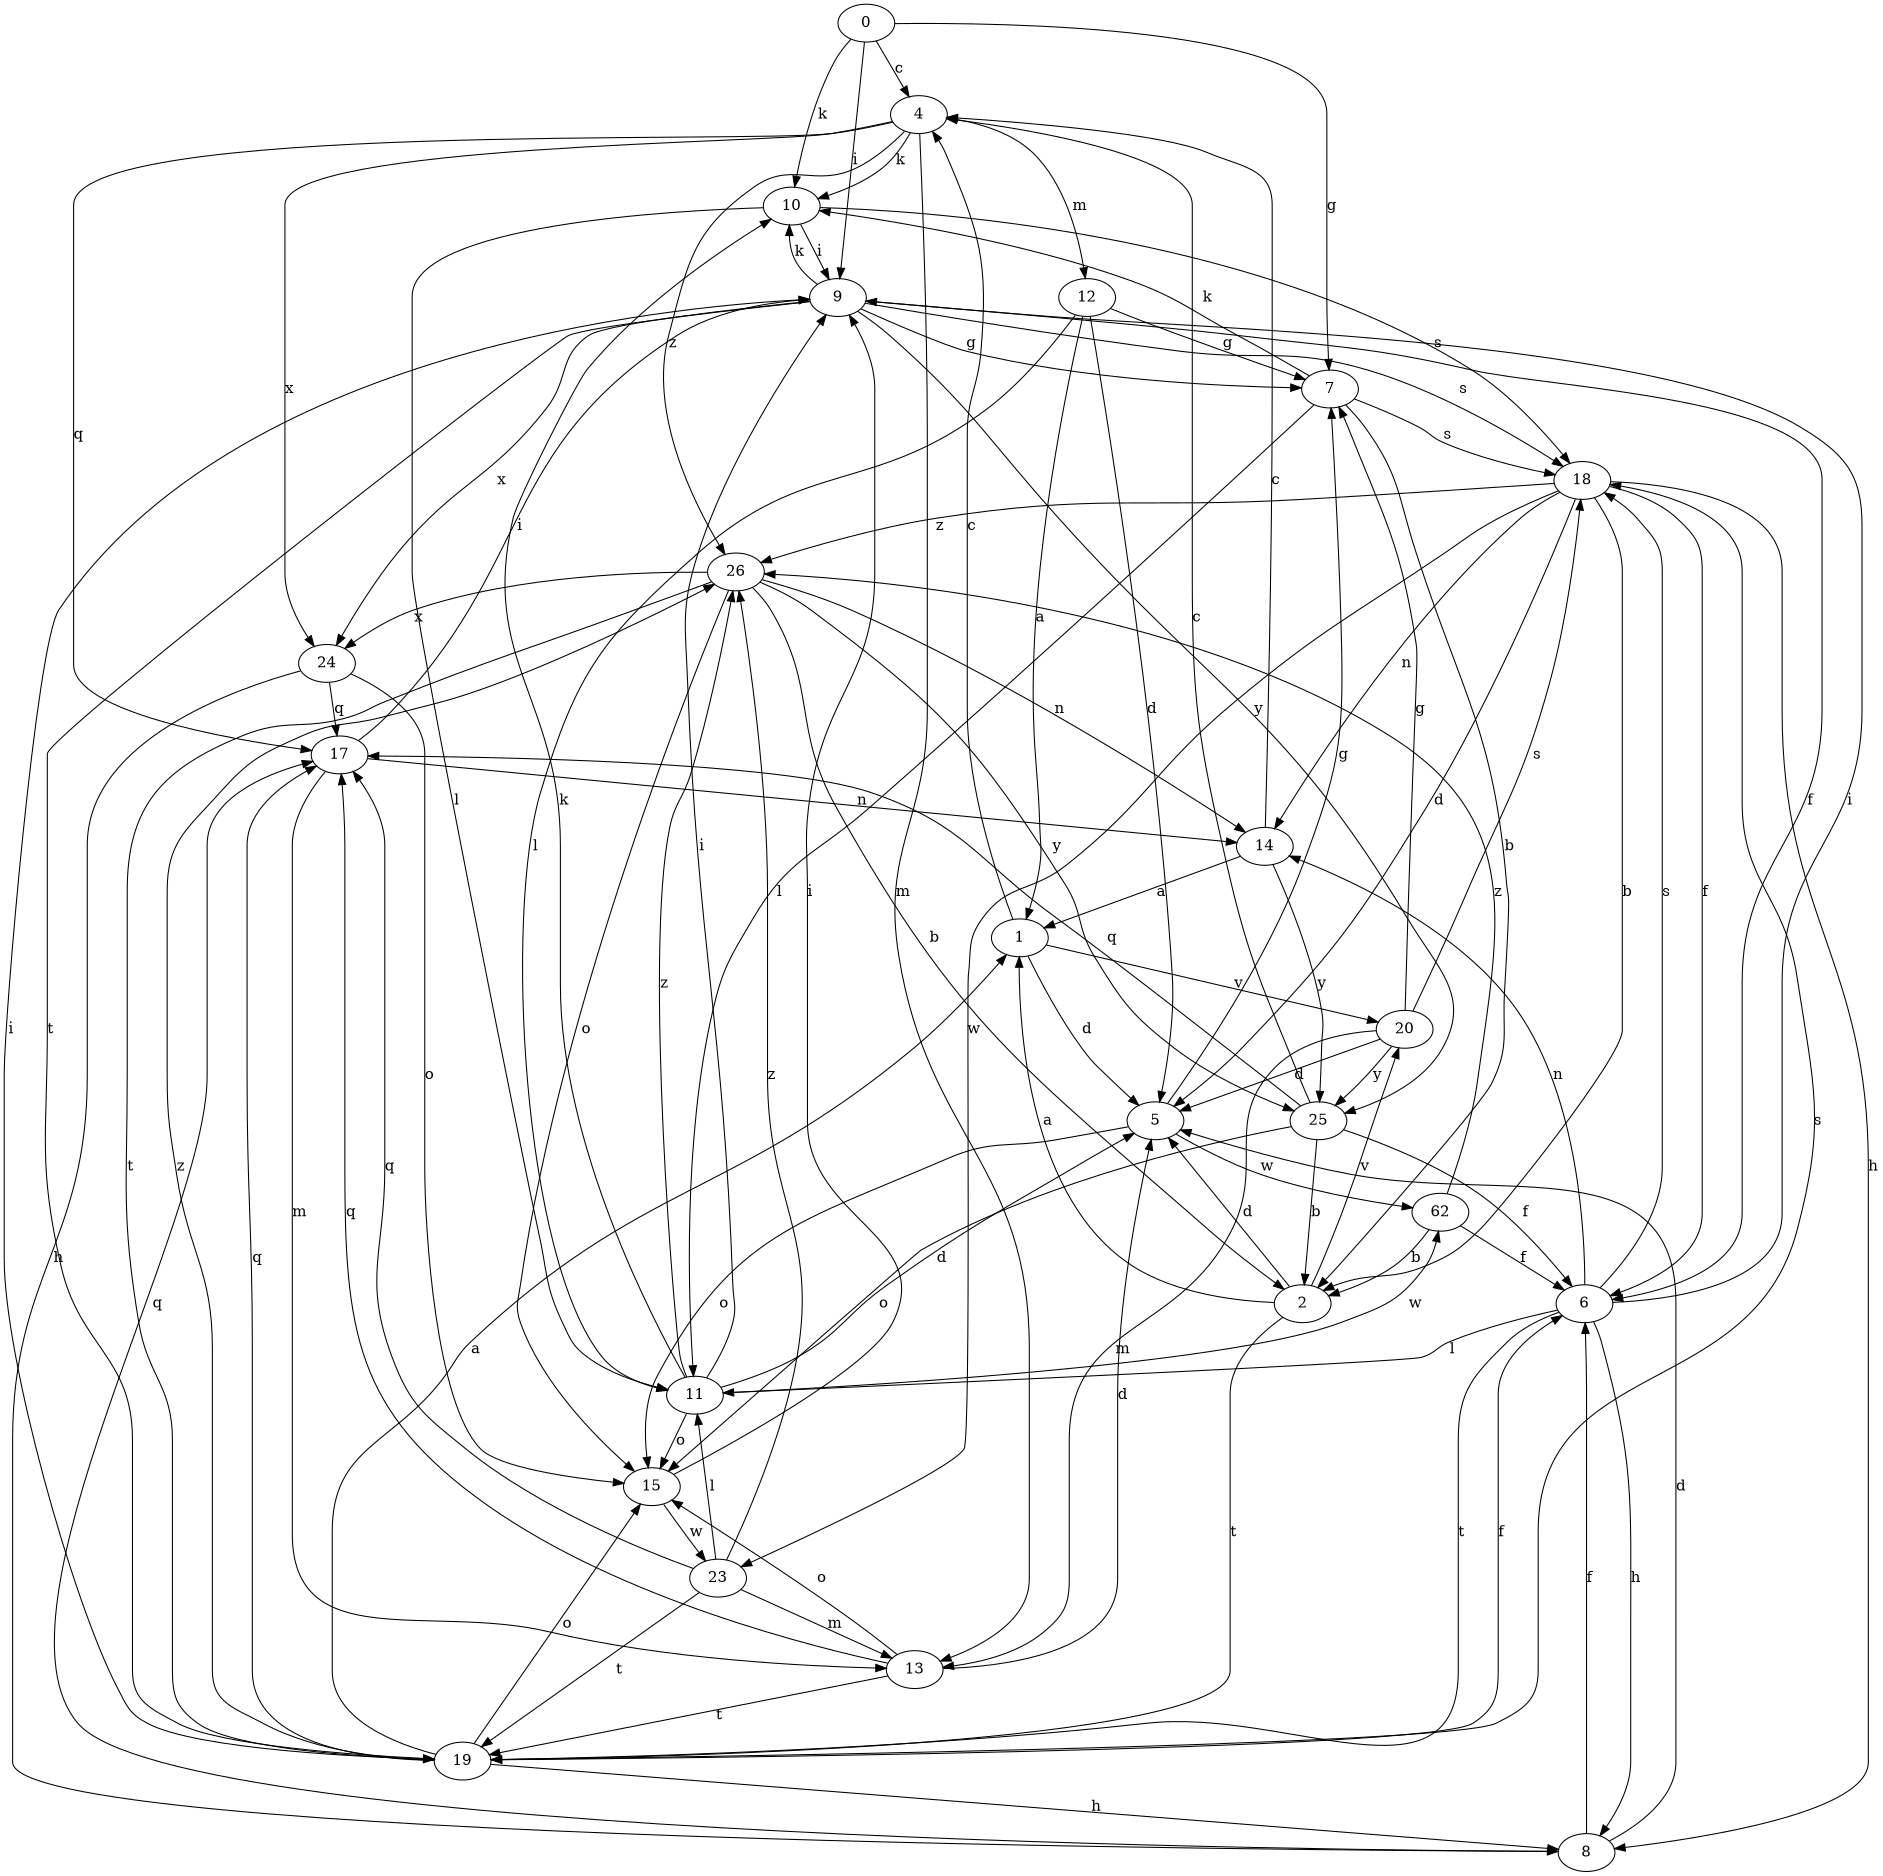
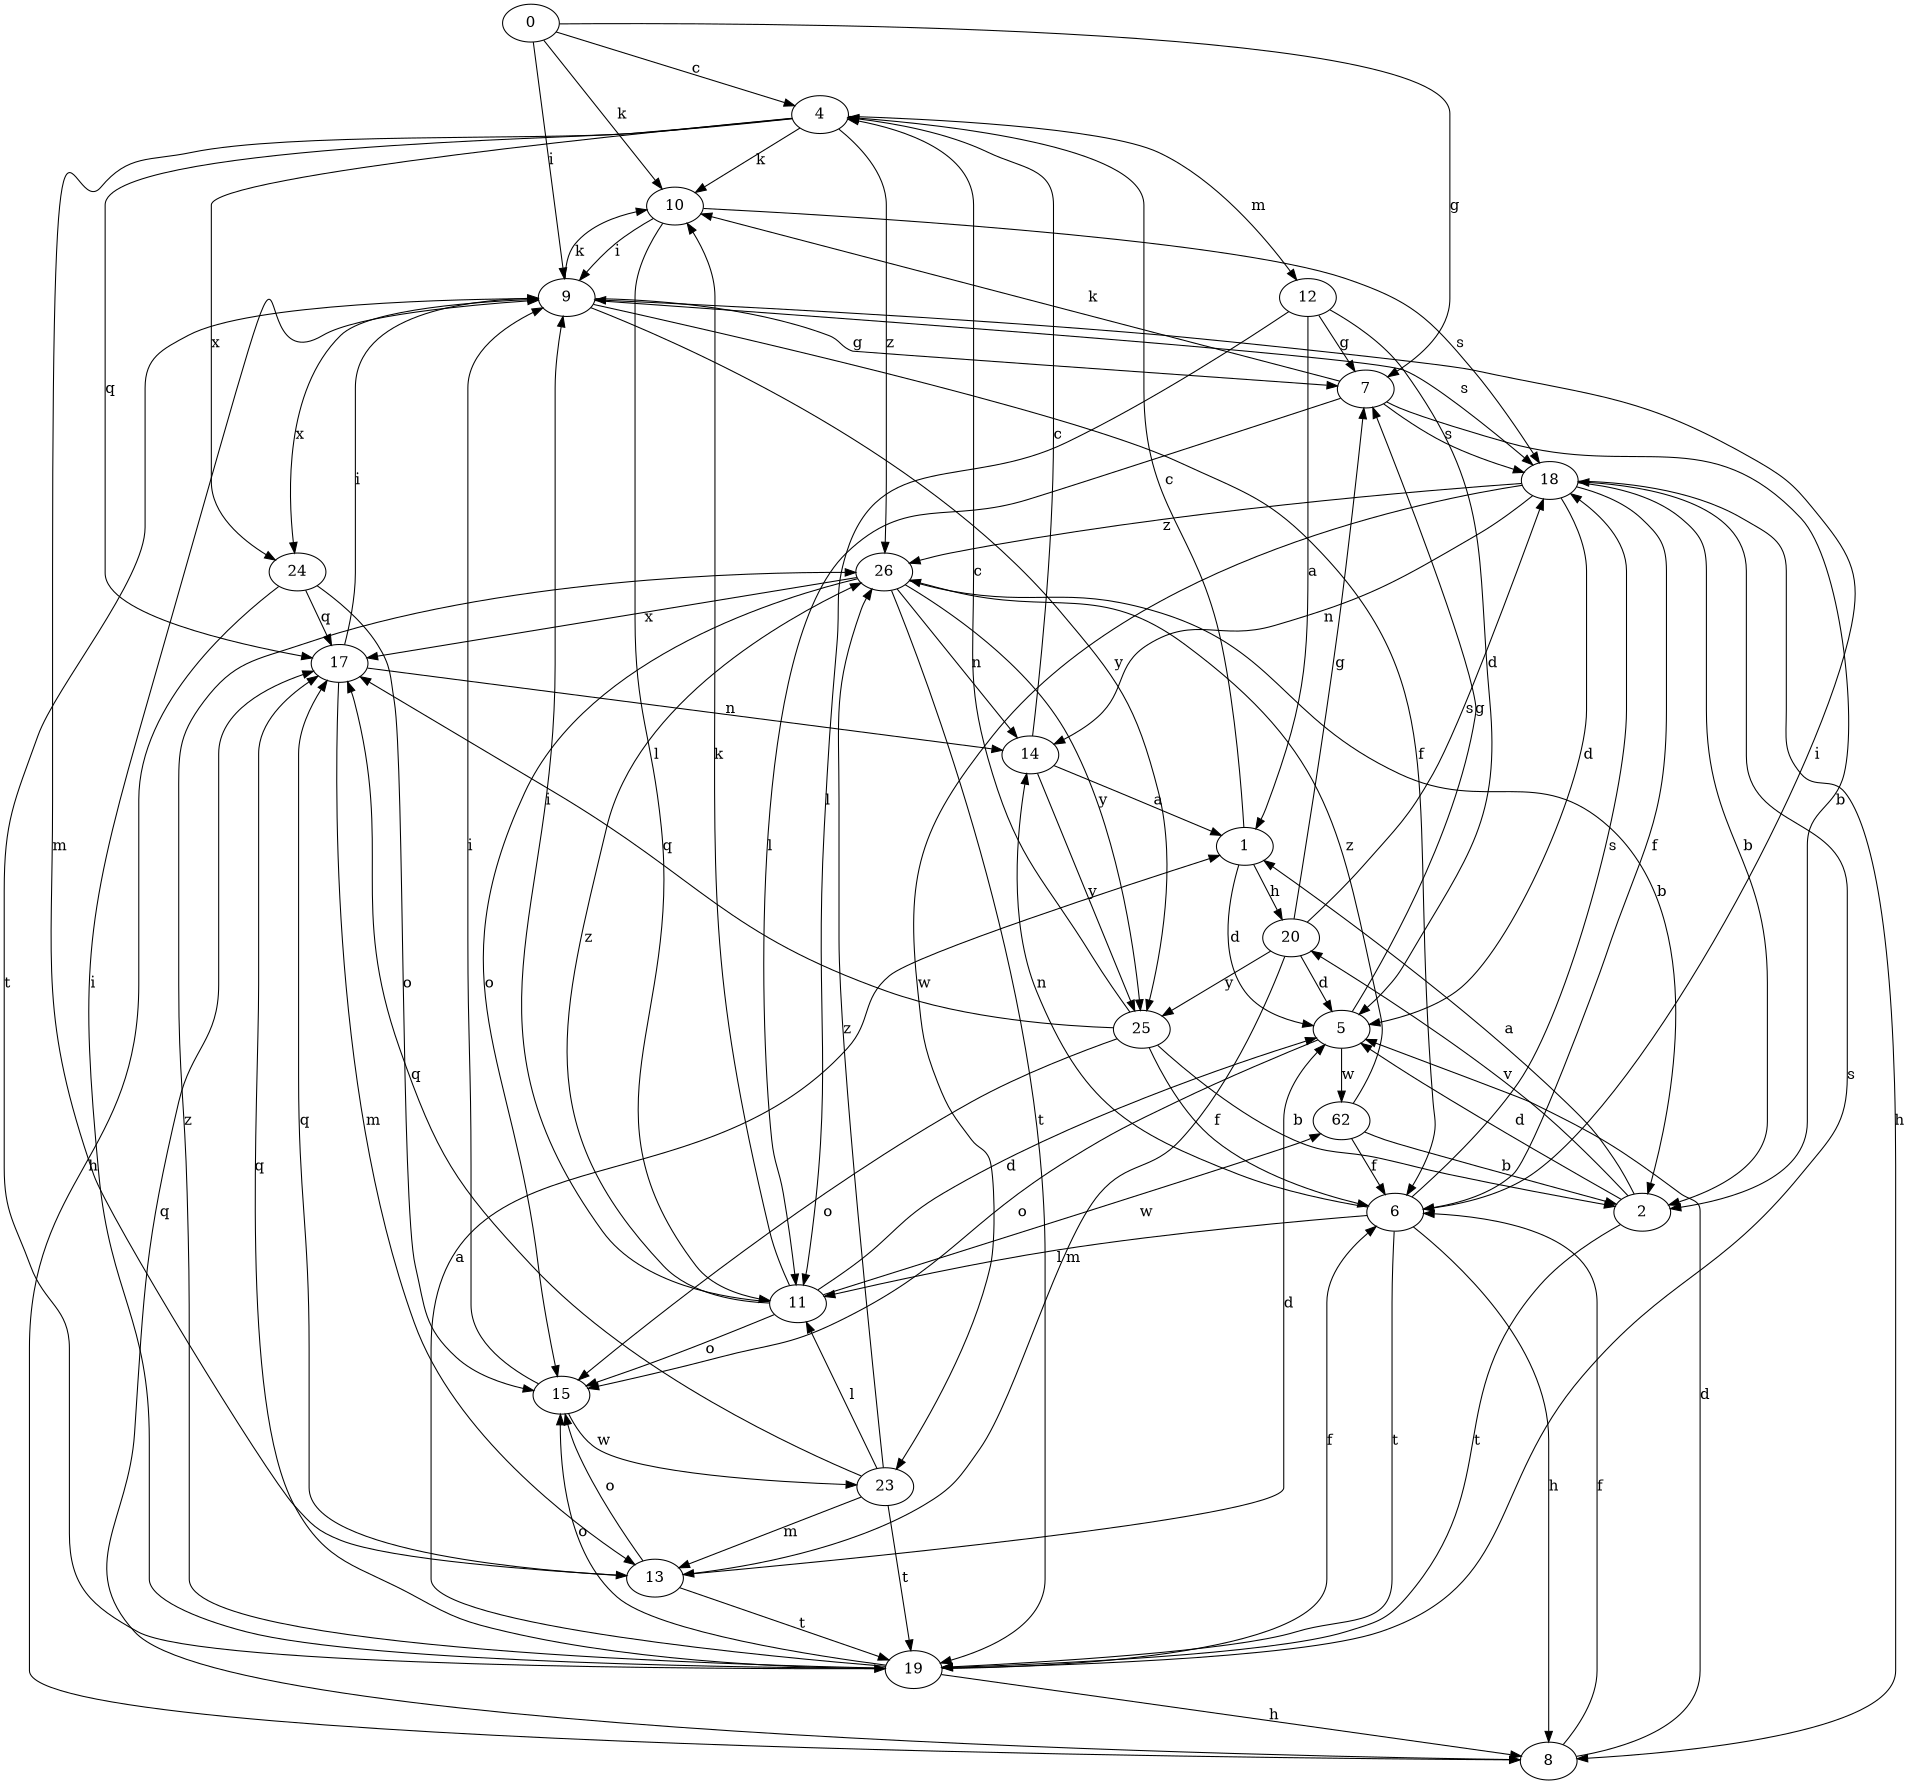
edge "26" -> "24": now "26" -> "17"
edge "1" -> "20": label "v" -> "h"
